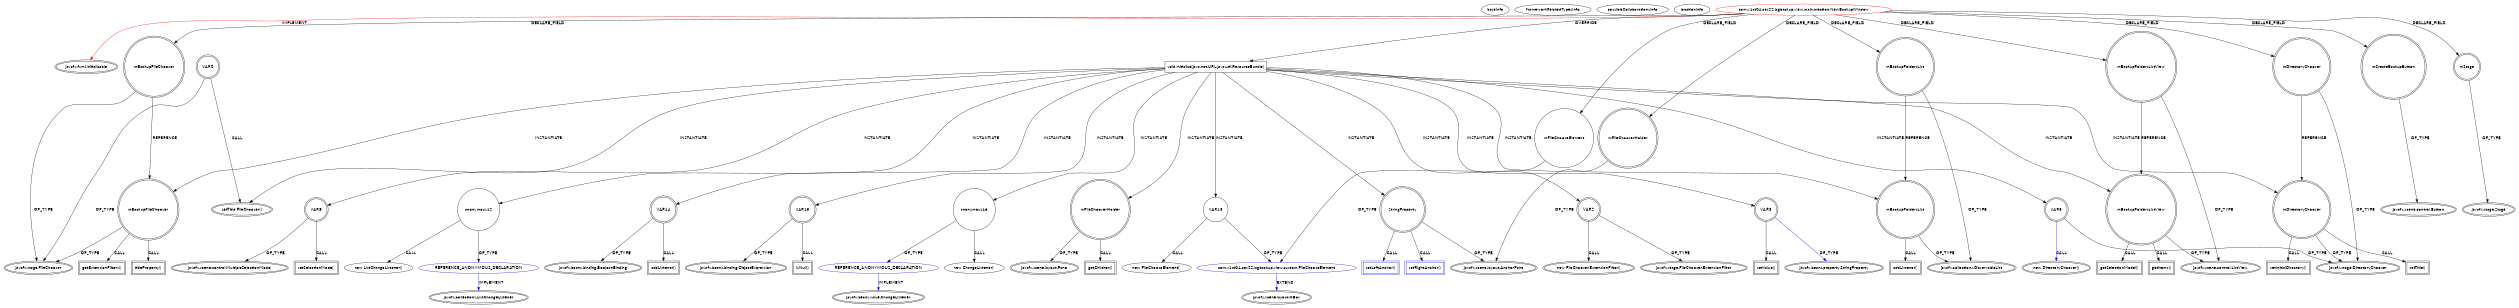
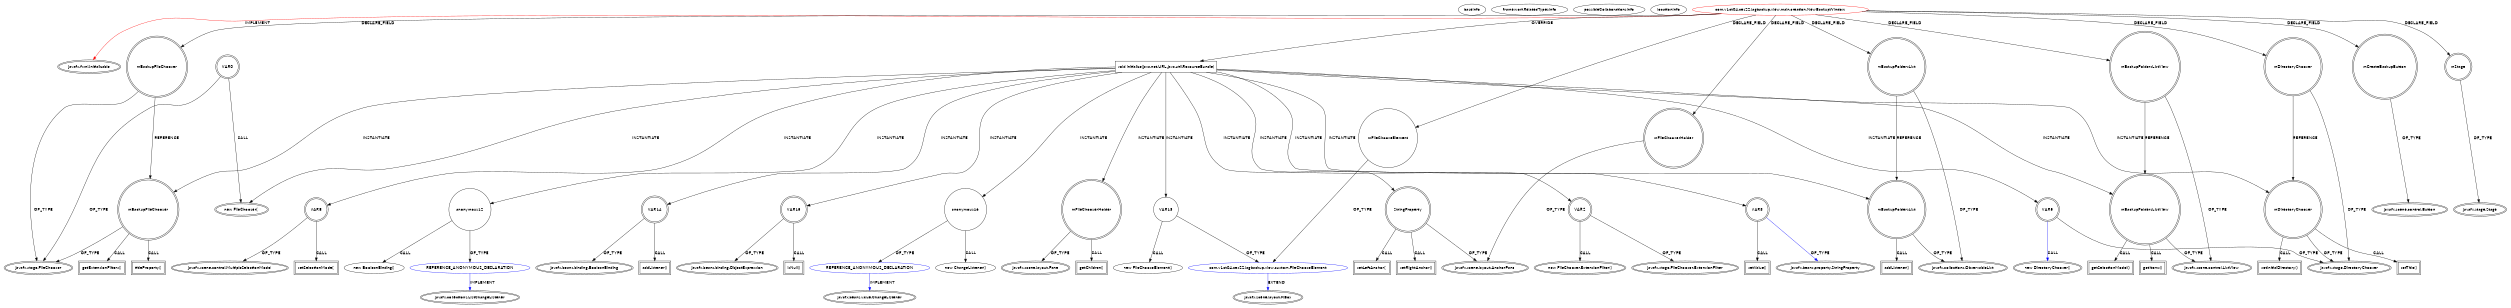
node "setTitle FileChooser()": label "setTitle FileChooser()" -> "new FileChooser()"
node "new ListChangeListener()": label "new ListChangeListener()" -> "new BooleanBinding()"
node "setLeftAnchor()": color blue -> black
node "setRightAnchor()": color blue -> black
